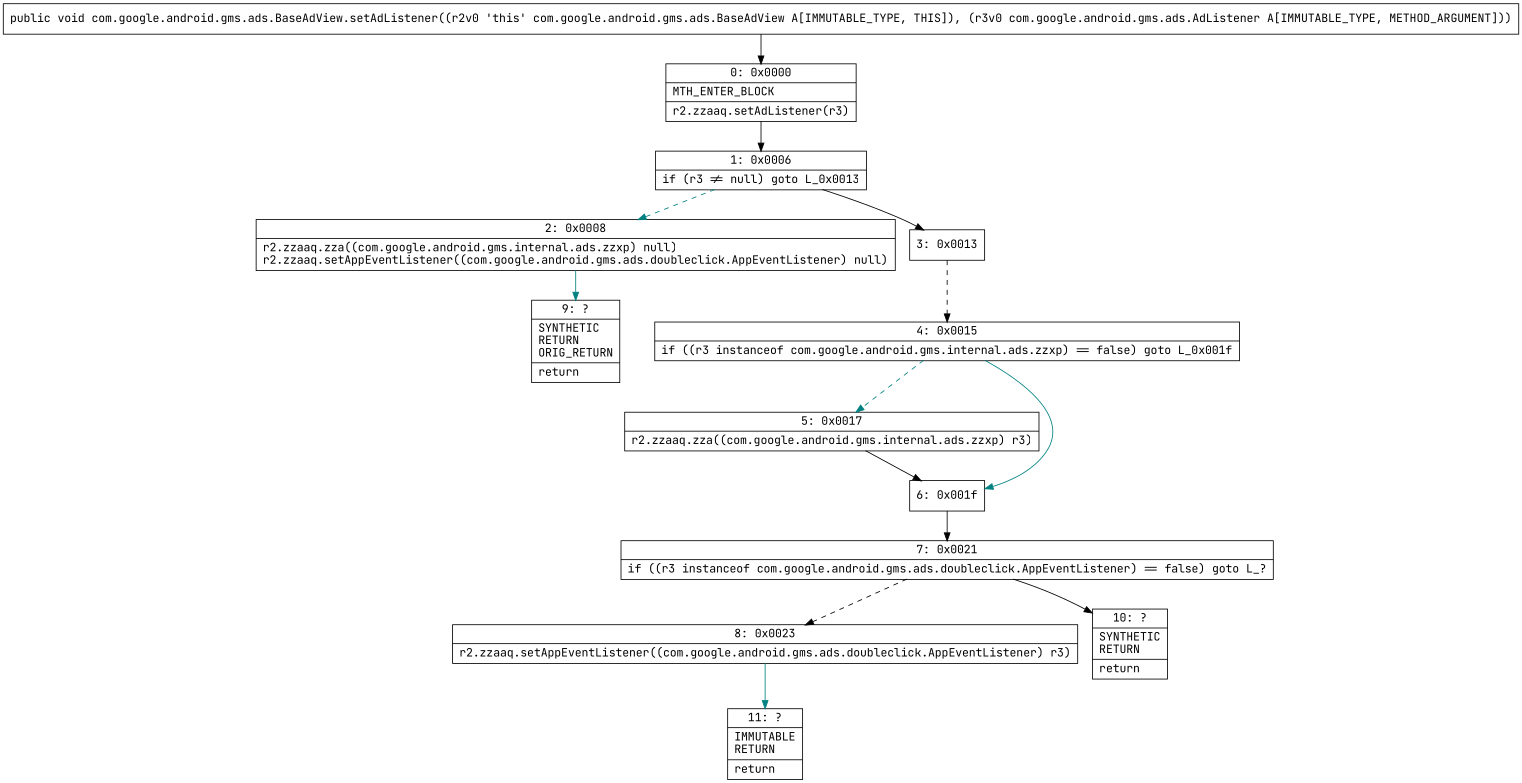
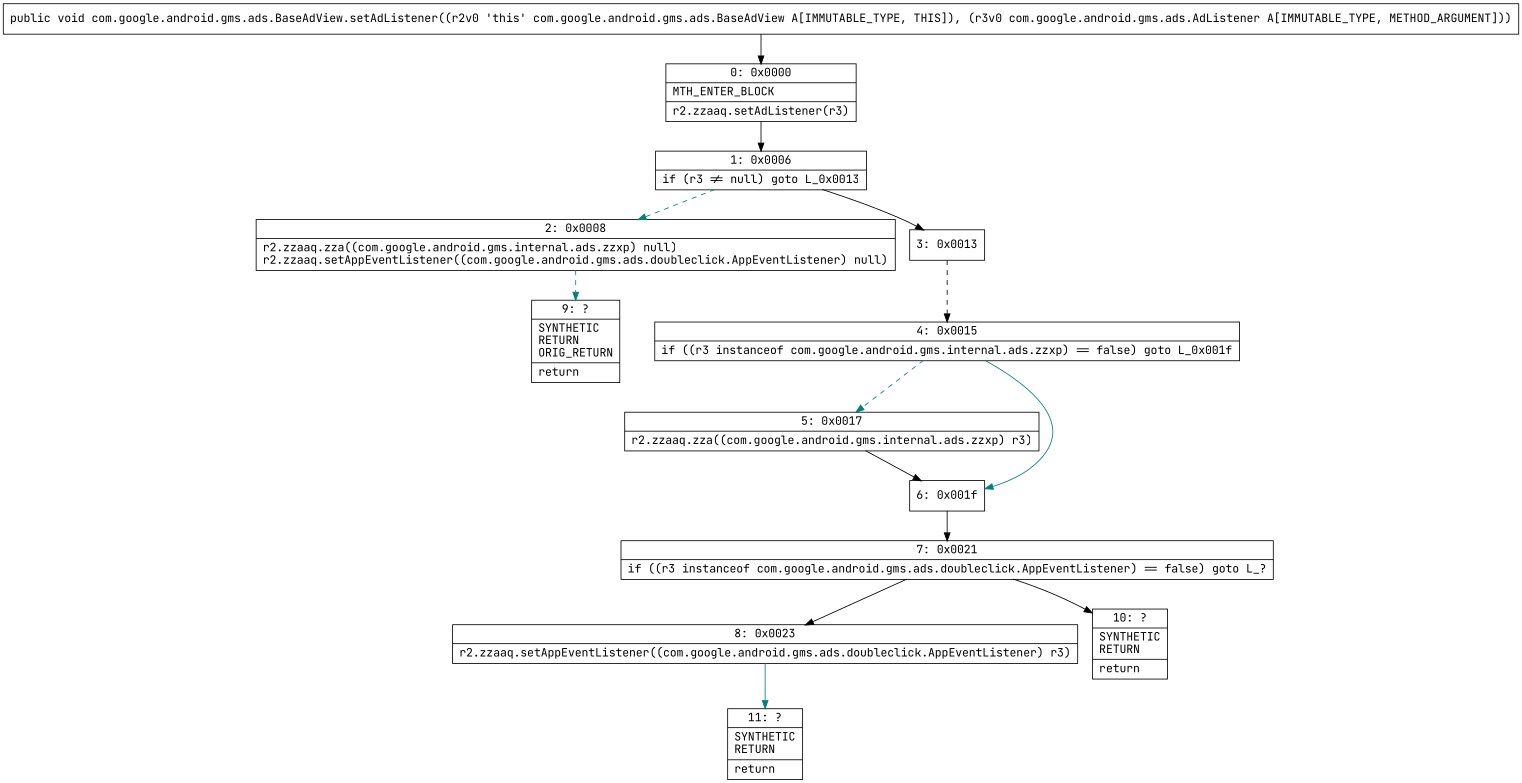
edge "2: 0x0008" -> "9: ?": style solid -> dashed
edge "7: 0x0021" -> "8: 0x0023": style dashed -> solid
node "11: ?": text "IMMUTABLE" -> "SYNTHETIC"
